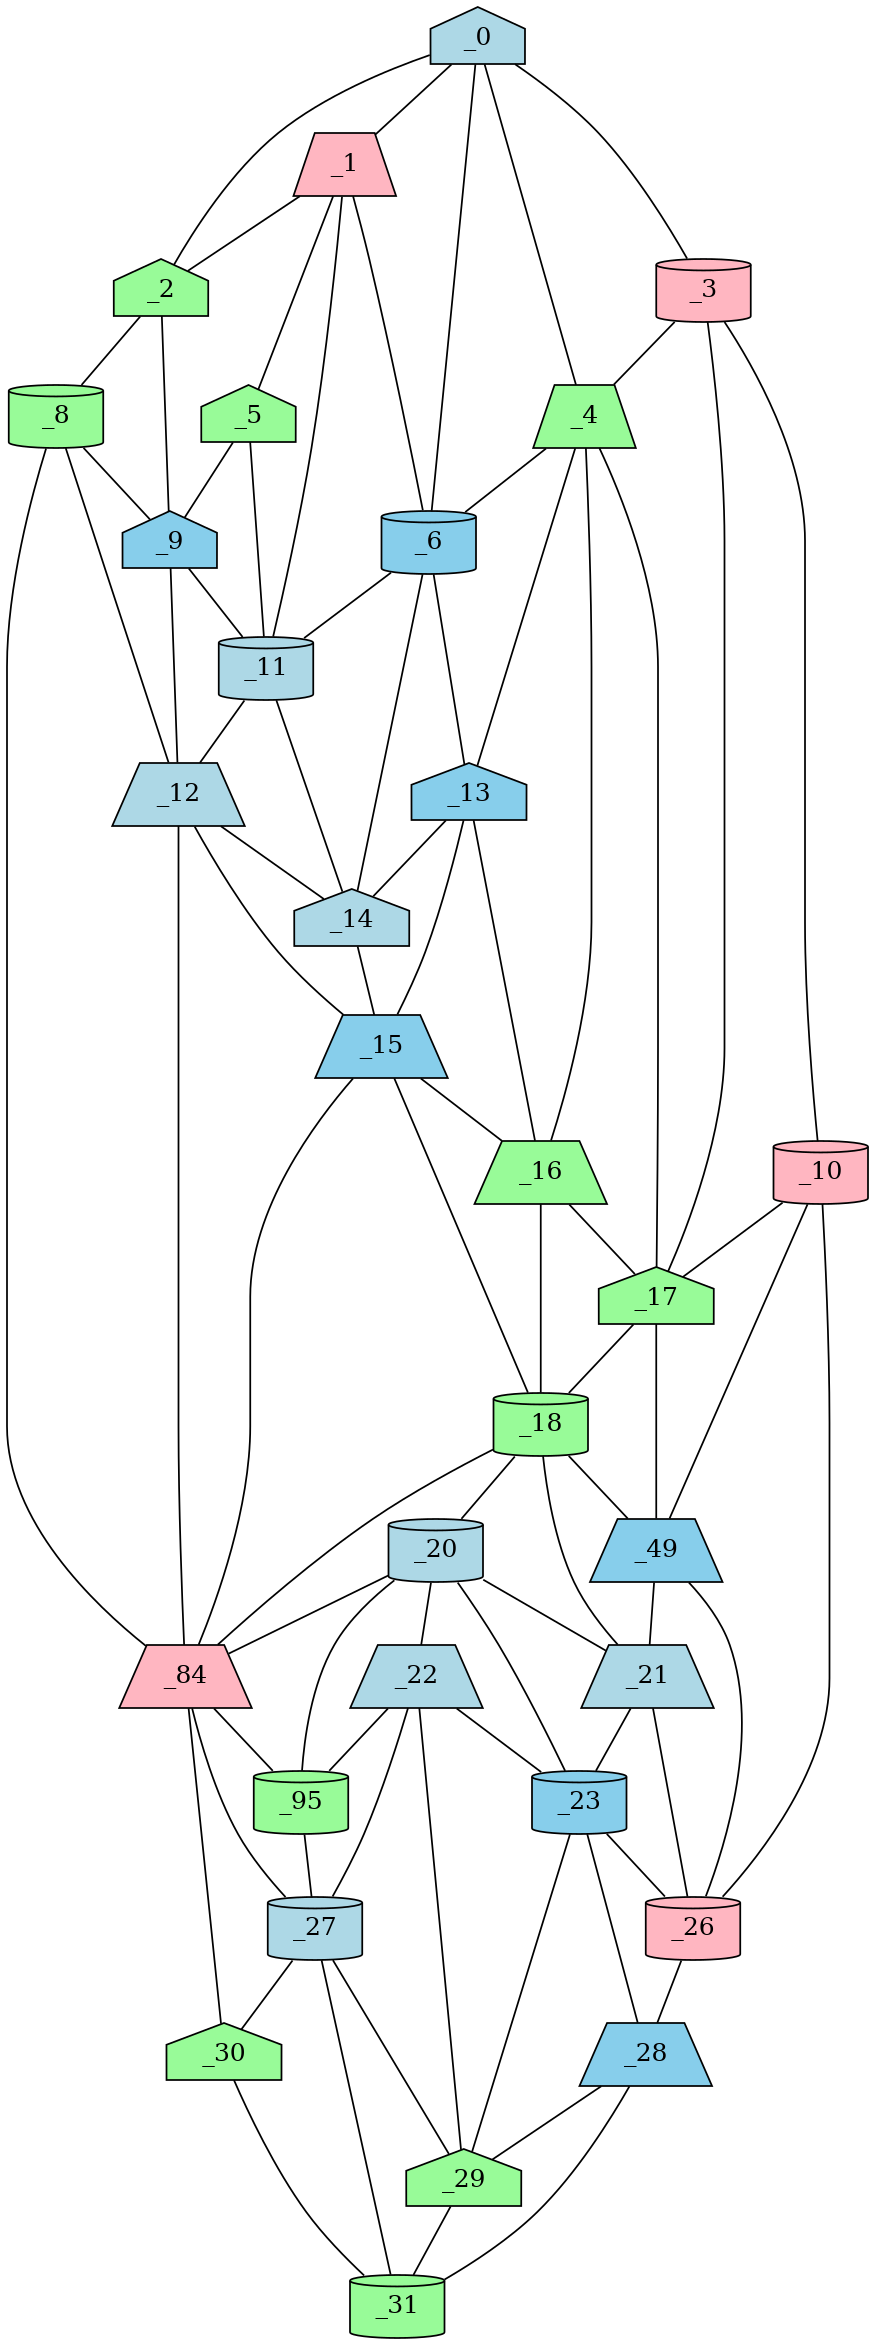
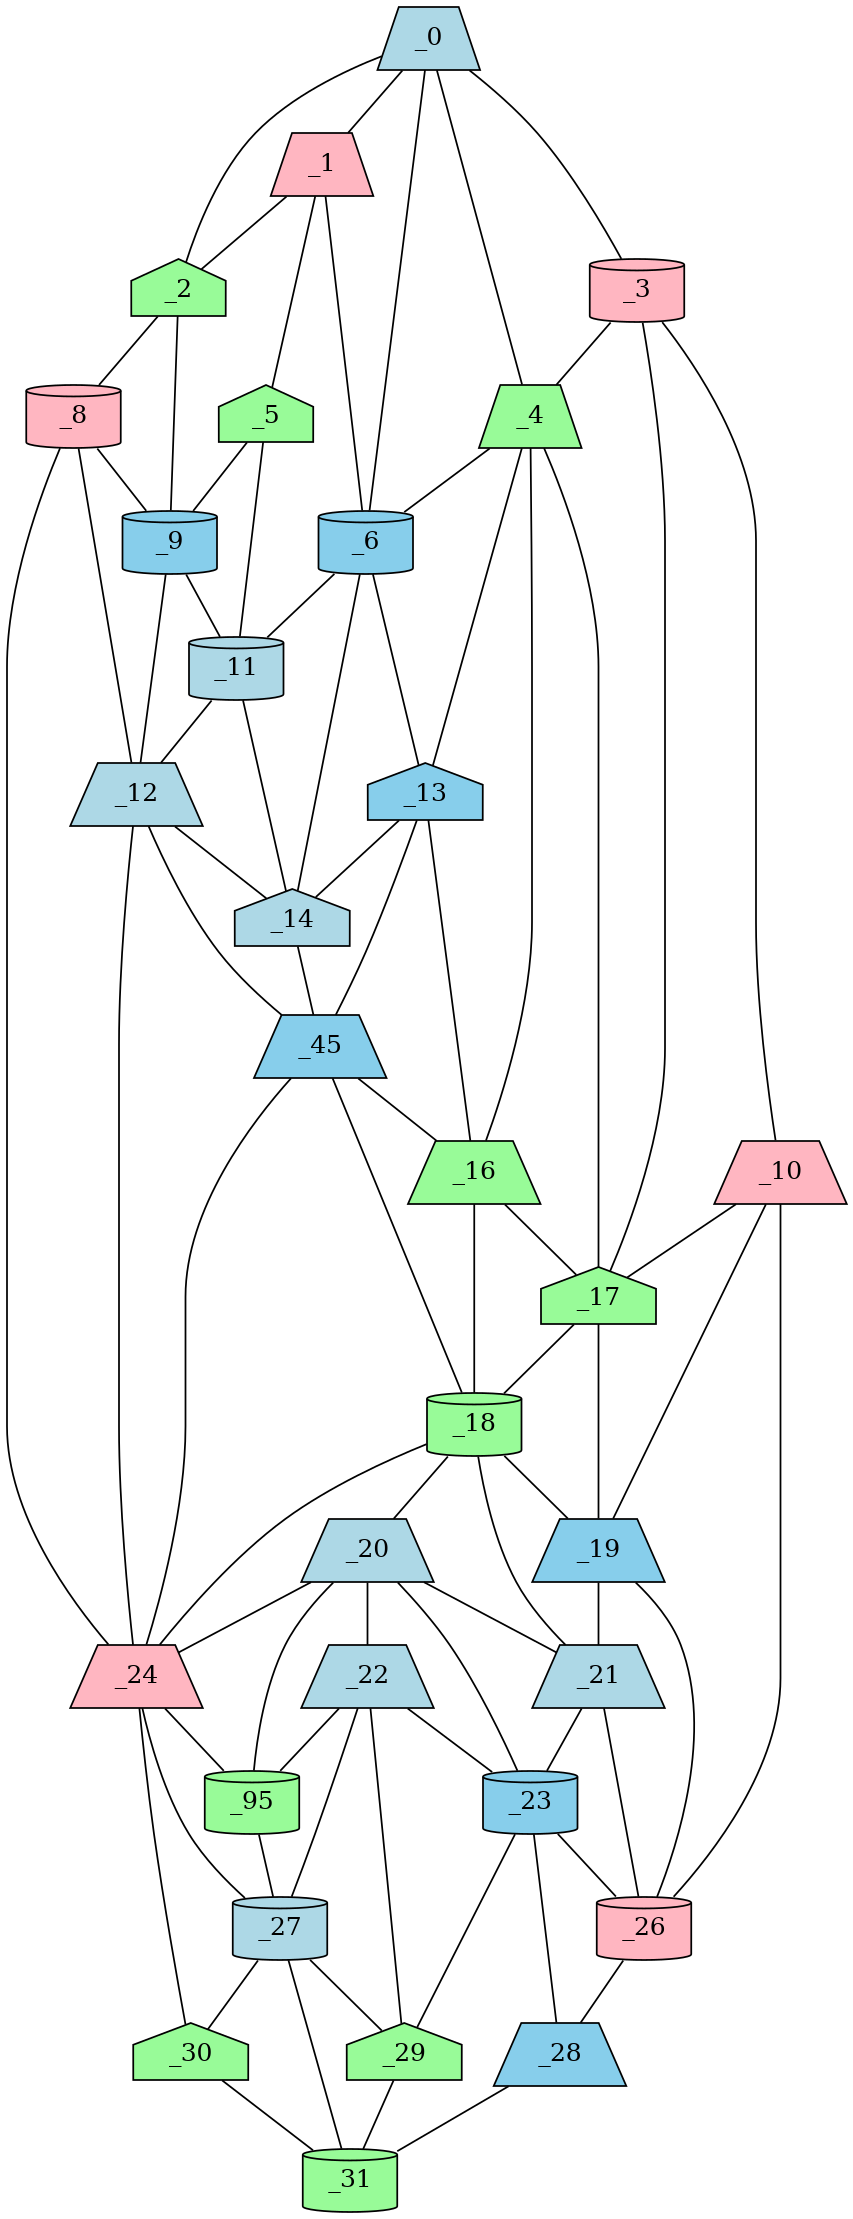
node "_0": shape house -> trapezium
node "_8": fillcolor palegreen -> lightpink
edge "_1" -- "_11": removed
node "_9": shape house -> cylinder
node "_15": label "_15" -> "_45"
node "_10": shape cylinder -> trapezium
node "_20": shape cylinder -> trapezium
node "_49": label "_49" -> "_19"
node "_84": label "_84" -> "_24"
edge "_28" -- "_29": removed
